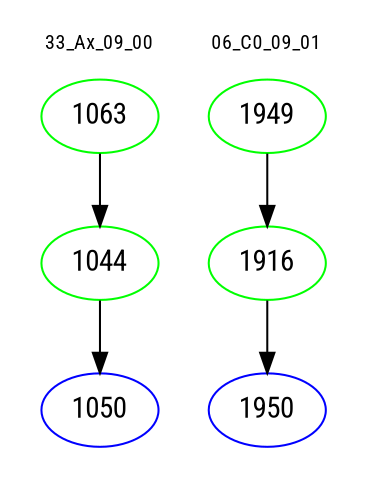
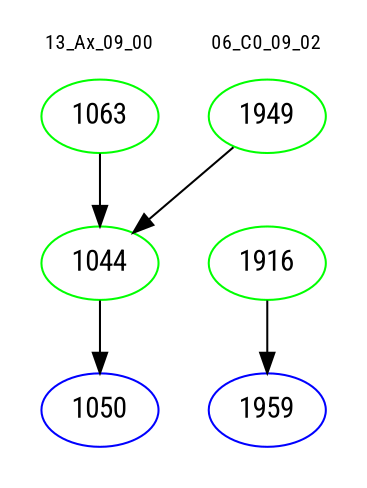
cluster "33_Ax_09_00": label "33_Ax_09_00" -> "13_Ax_09_00"
cluster "06_C0_09_01": label "06_C0_09_01" -> "06_C0_09_02"
edge "1949" -> "1916": now "1949" -> "1044"
node "1950": label "1950" -> "1959"
